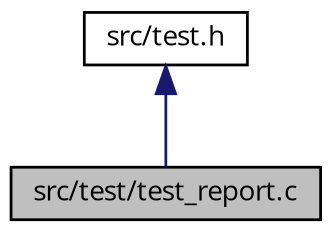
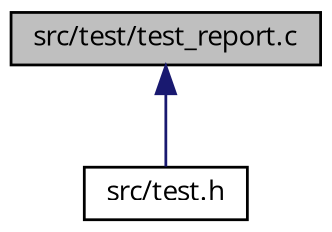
edge "src/test/test_report.c" -> "src/test.h": reversed
